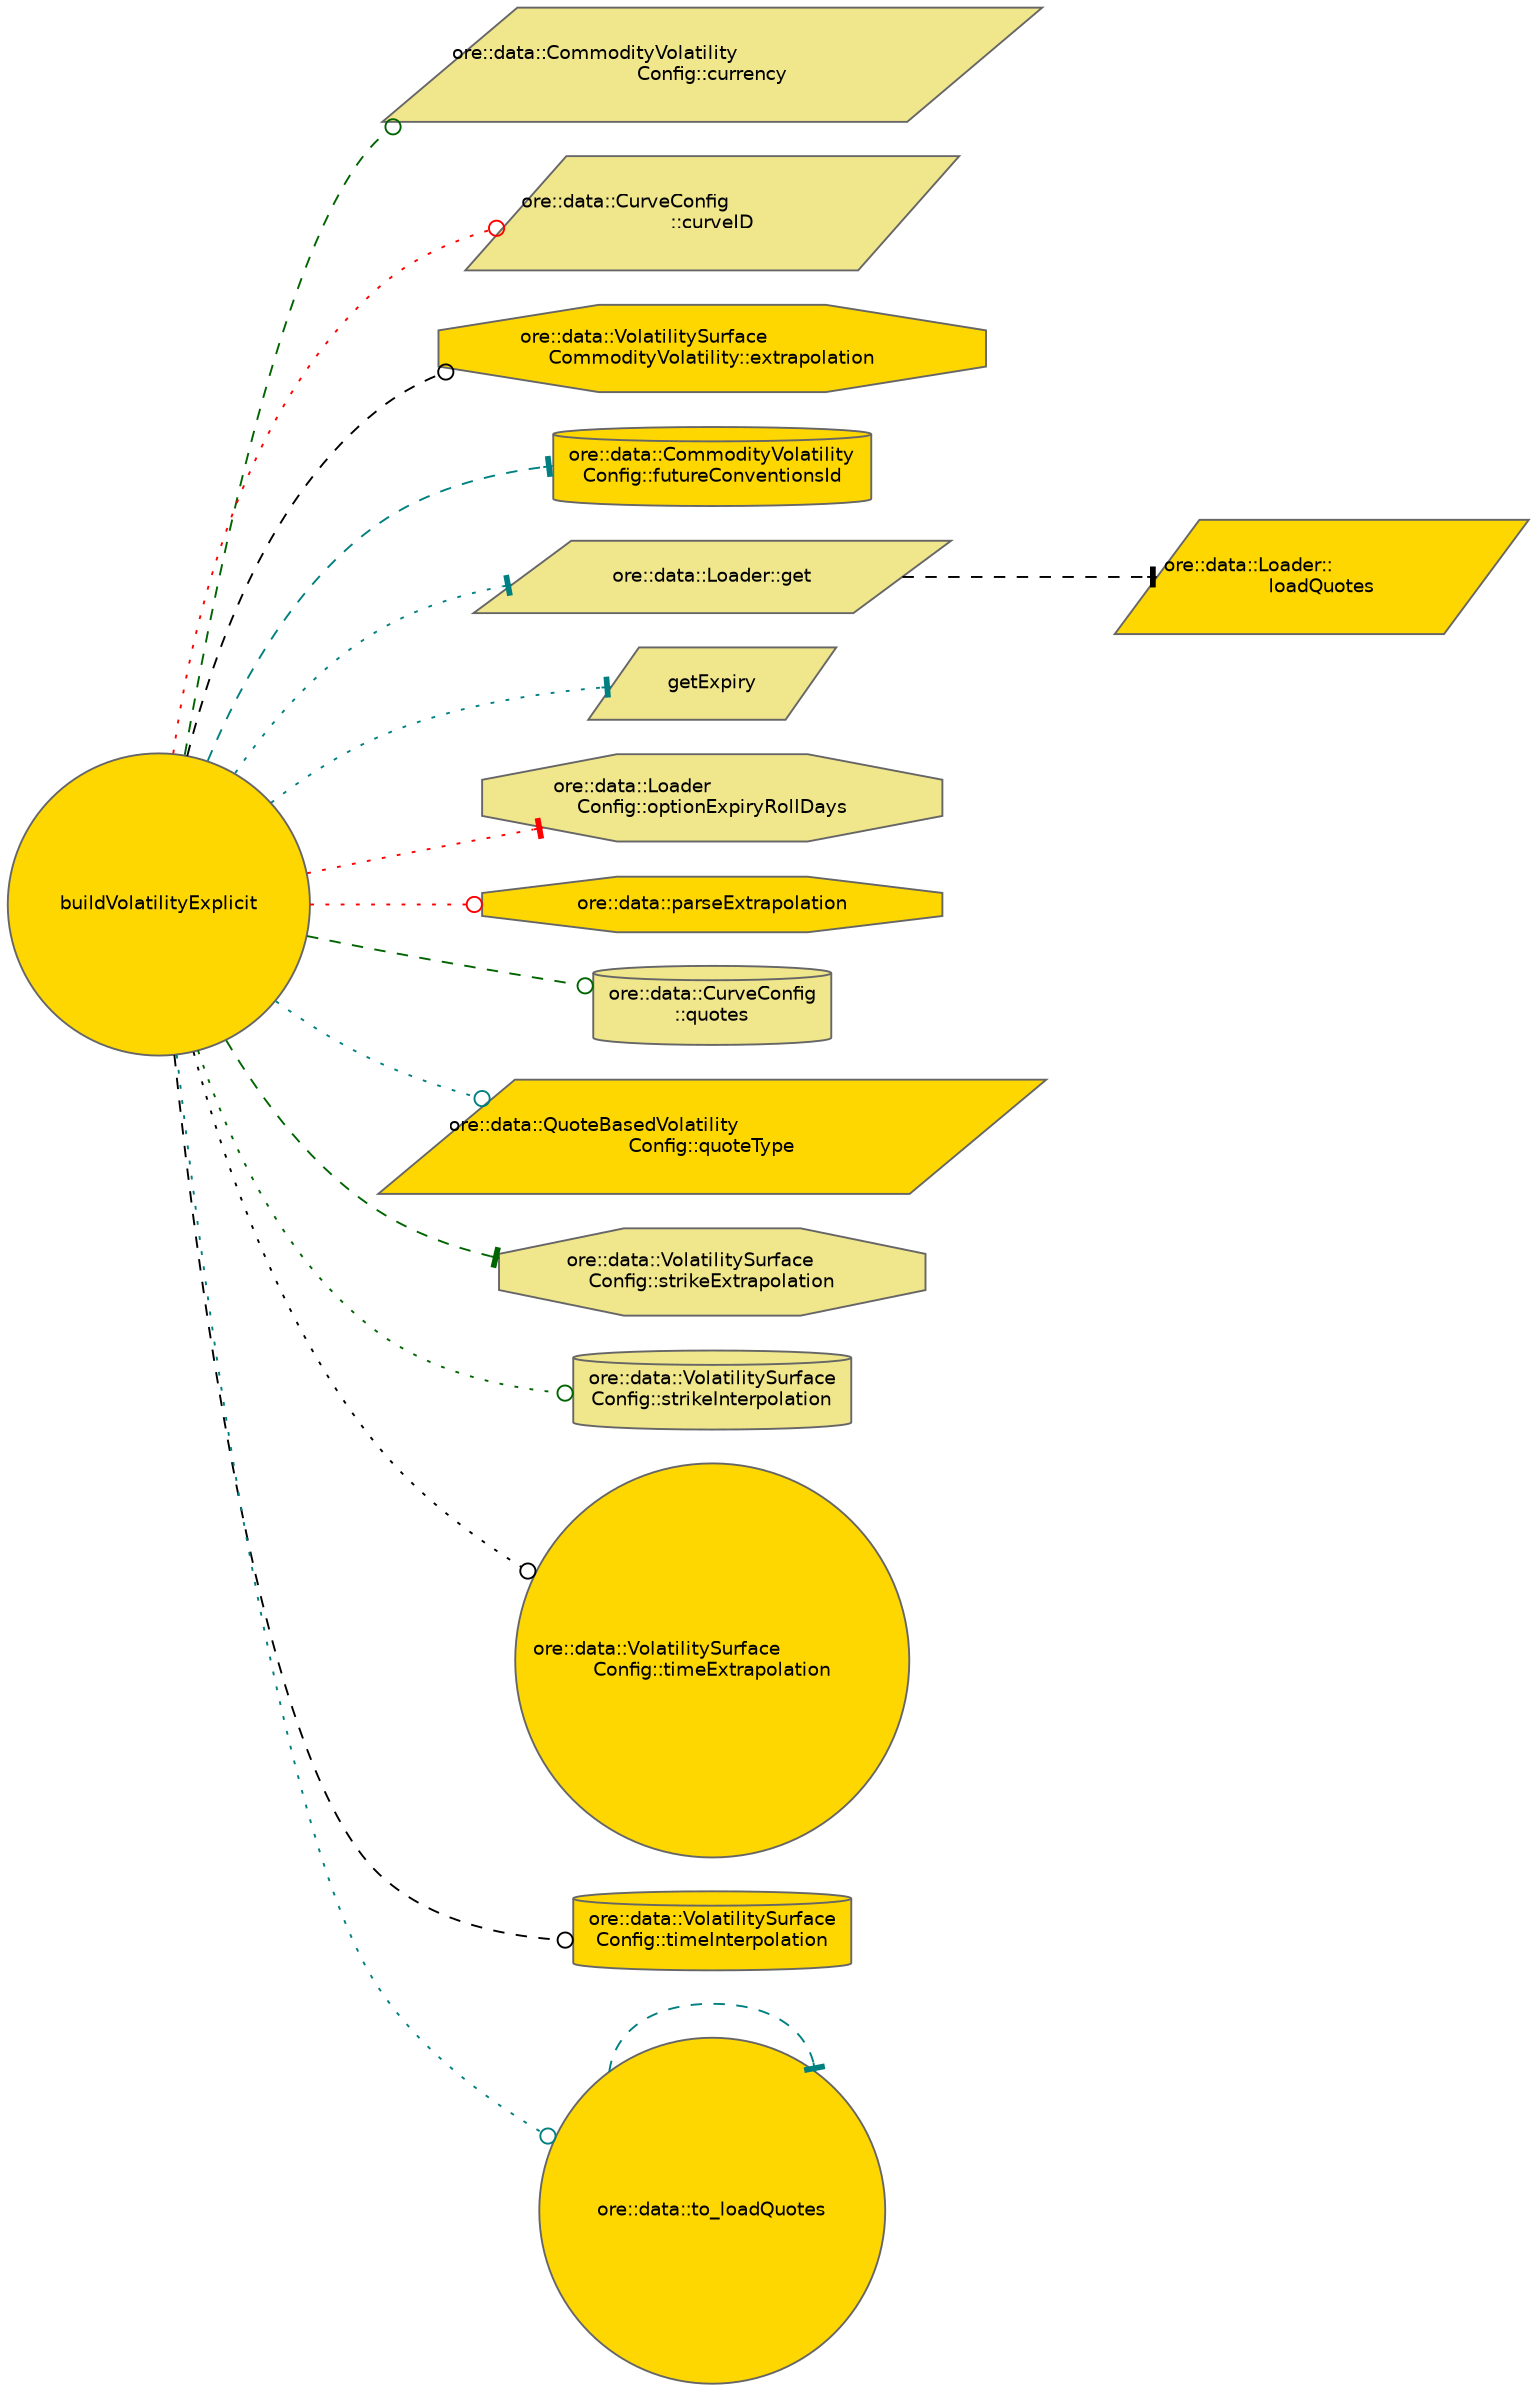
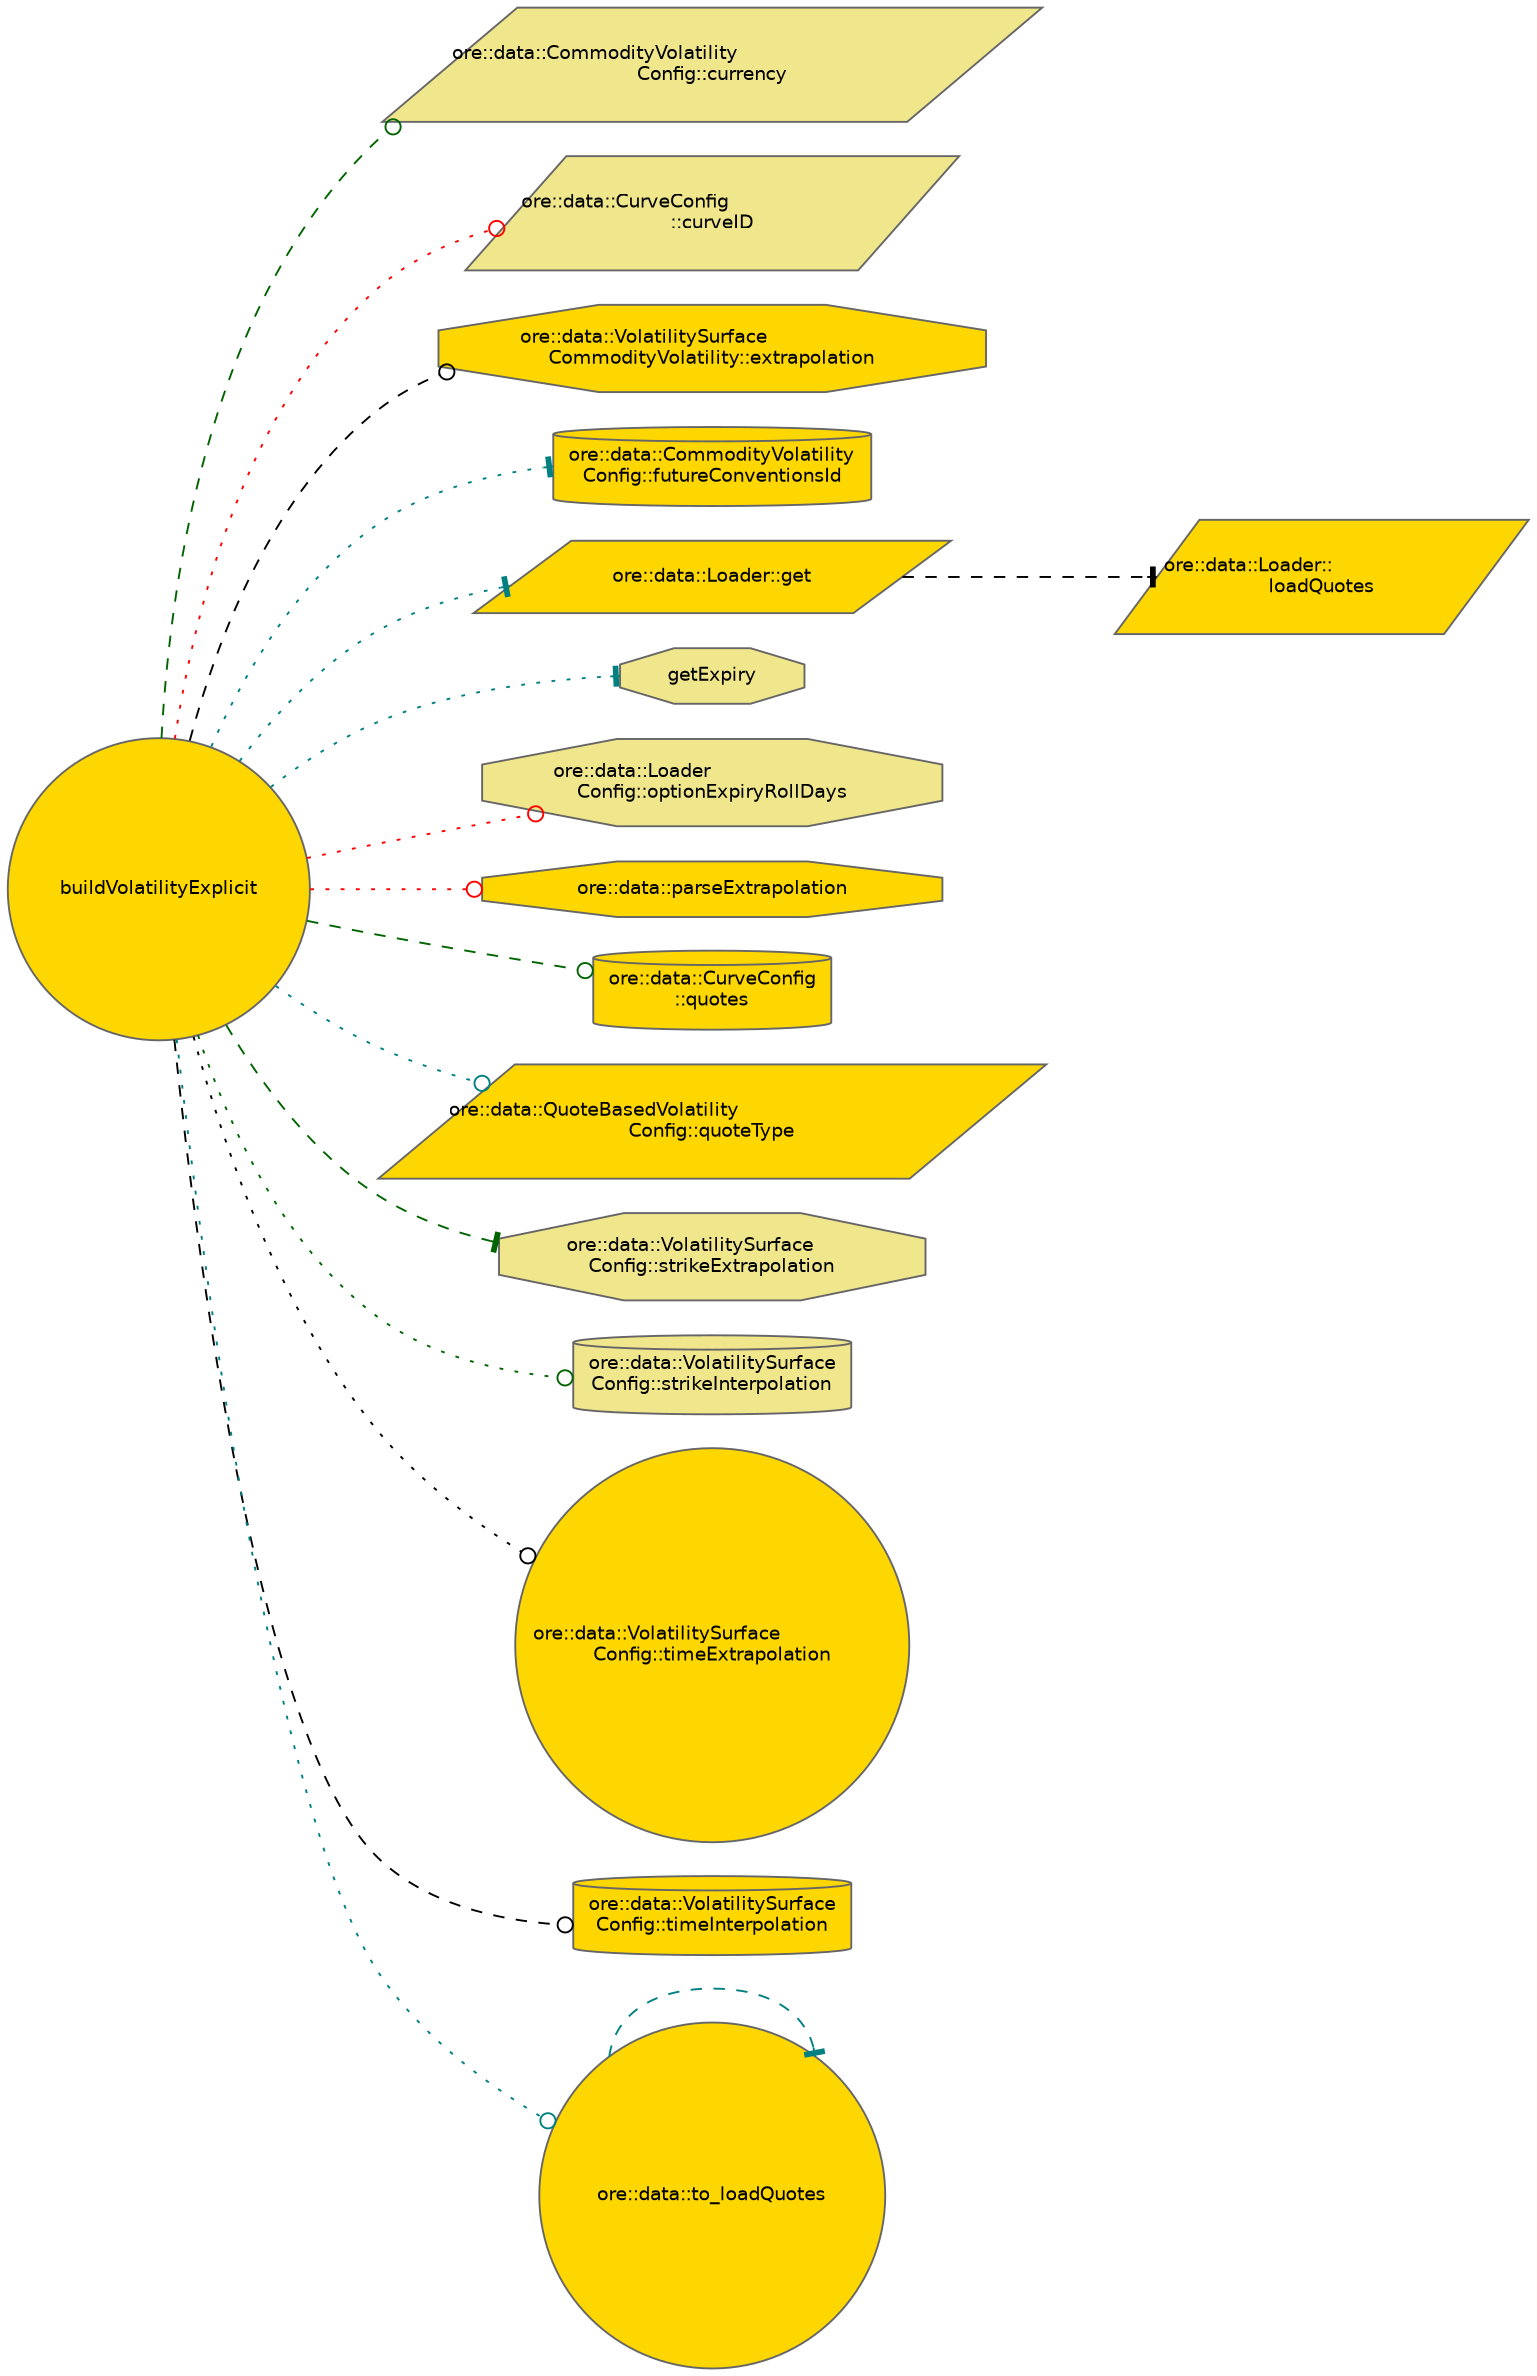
edge "buildVolatilityExplicit" -> "ore::data::CommodityVolatility Config::futureConventionsId": style dashed -> dotted
node "ore::data::Loader::get": fillcolor khaki -> gold
node "getExpiry": shape parallelogram -> octagon
edge "buildVolatilityExplicit" -> "ore::data::Loader Config::optionExpiryRollDays": arrowhead tee -> odot
node "ore::data::CurveConfig ::quotes": fillcolor khaki -> gold
